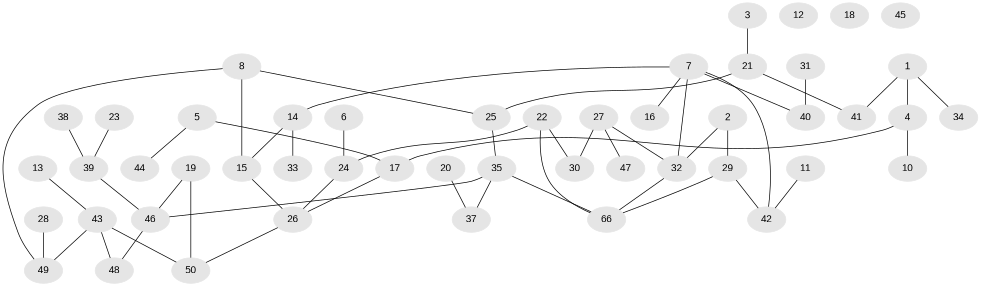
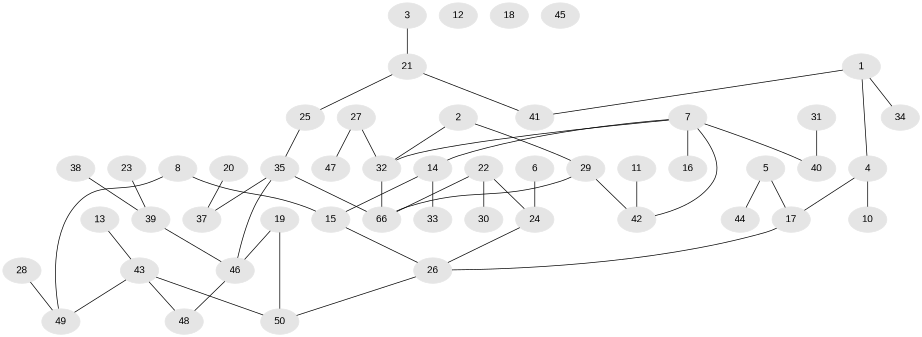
edge "8" -- "25": removed
edge "27" -- "30": removed
